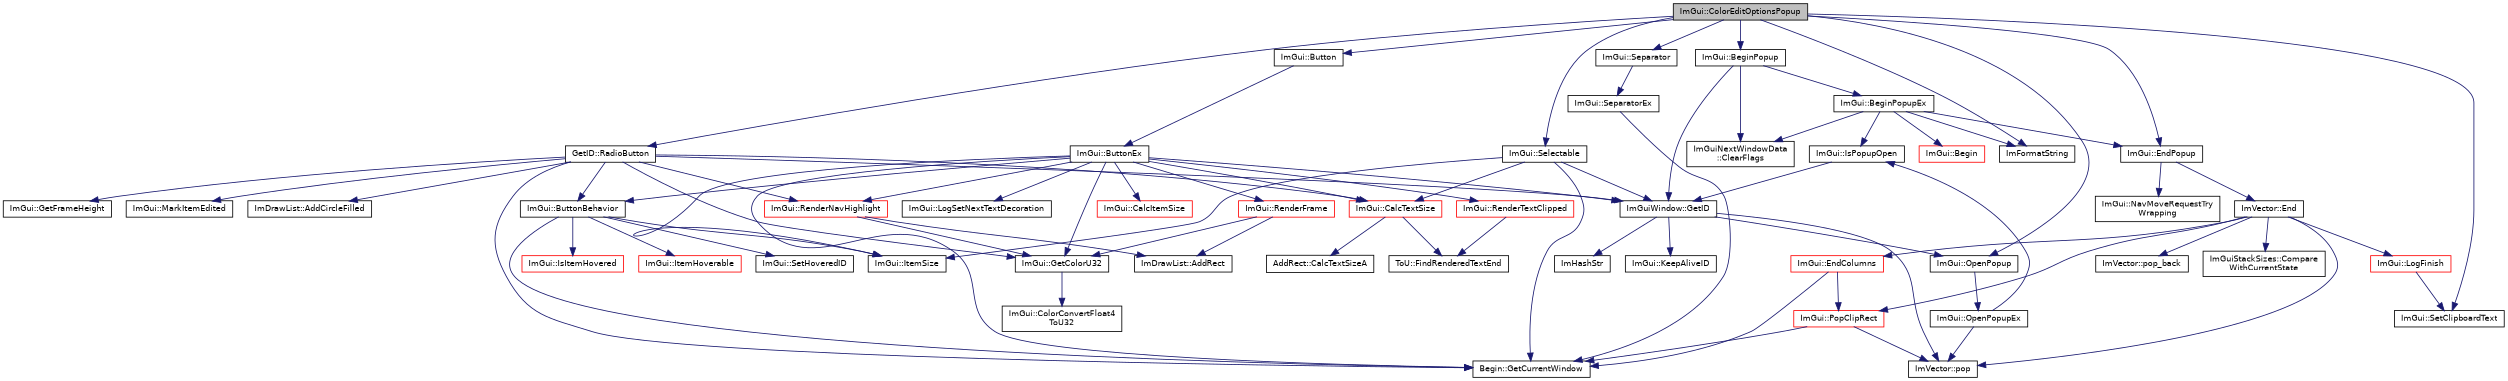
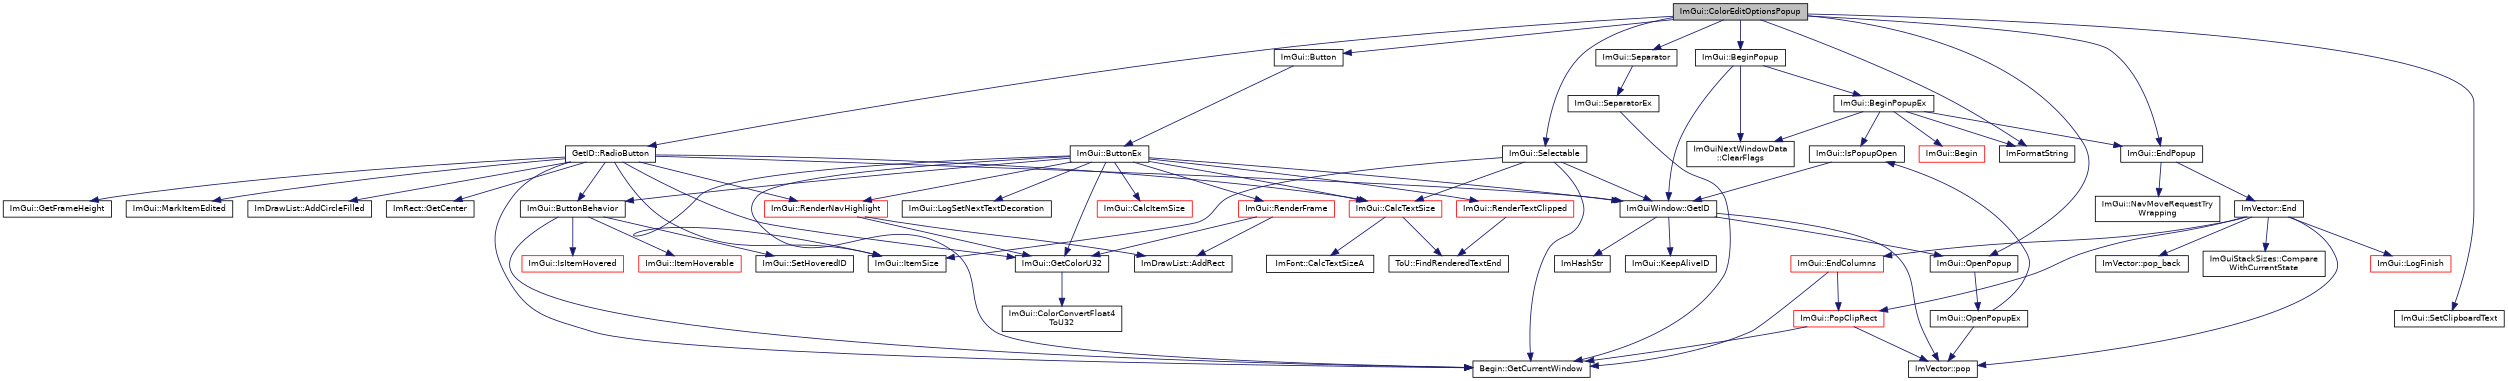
node "ImRect::GetCenter": added
edge "ImGui::ButtonBehavior" -> "ImGui::ItemSize": now "GetID::RadioButton" -> "ImGui::ItemSize"
node "AddRect::CalcTextSizeA": label "AddRect::CalcTextSizeA" -> "ImFont::CalcTextSizeA"
edge "ImGui::LogFinish" -> "ImGui::SetClipboardText": removed
